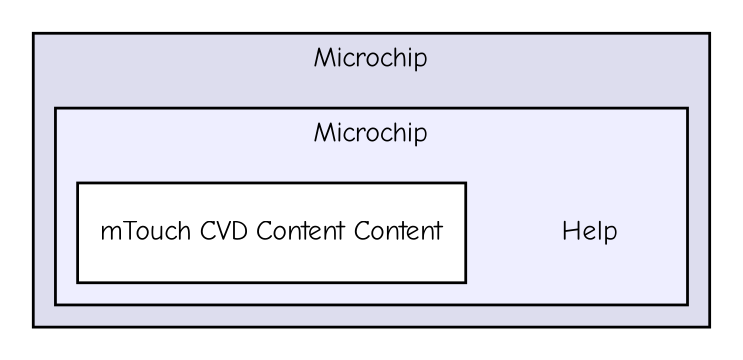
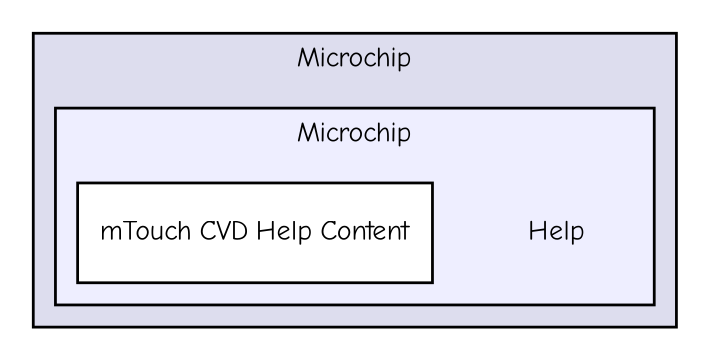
node "mTouch CVD Content Content": label "mTouch CVD Content Content" -> "mTouch CVD Help Content"
